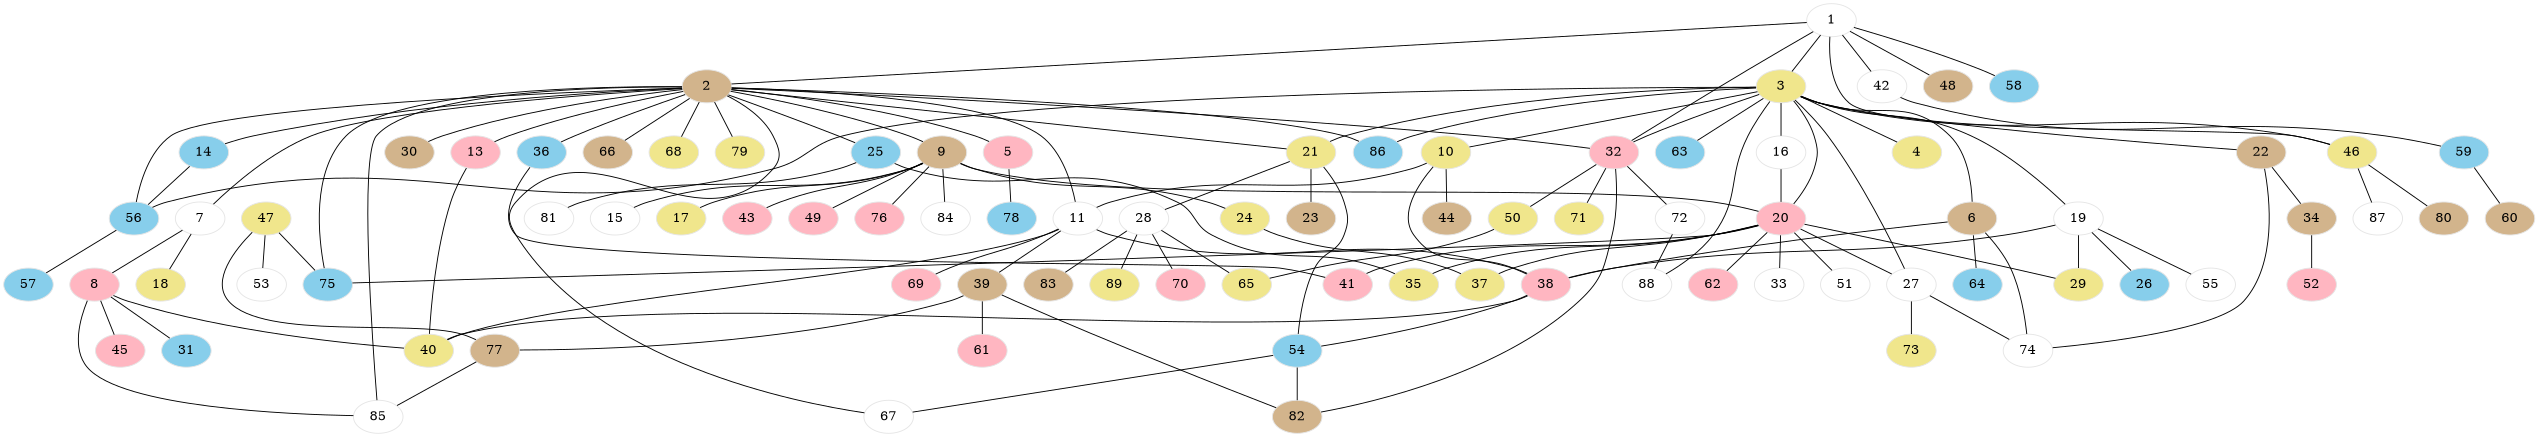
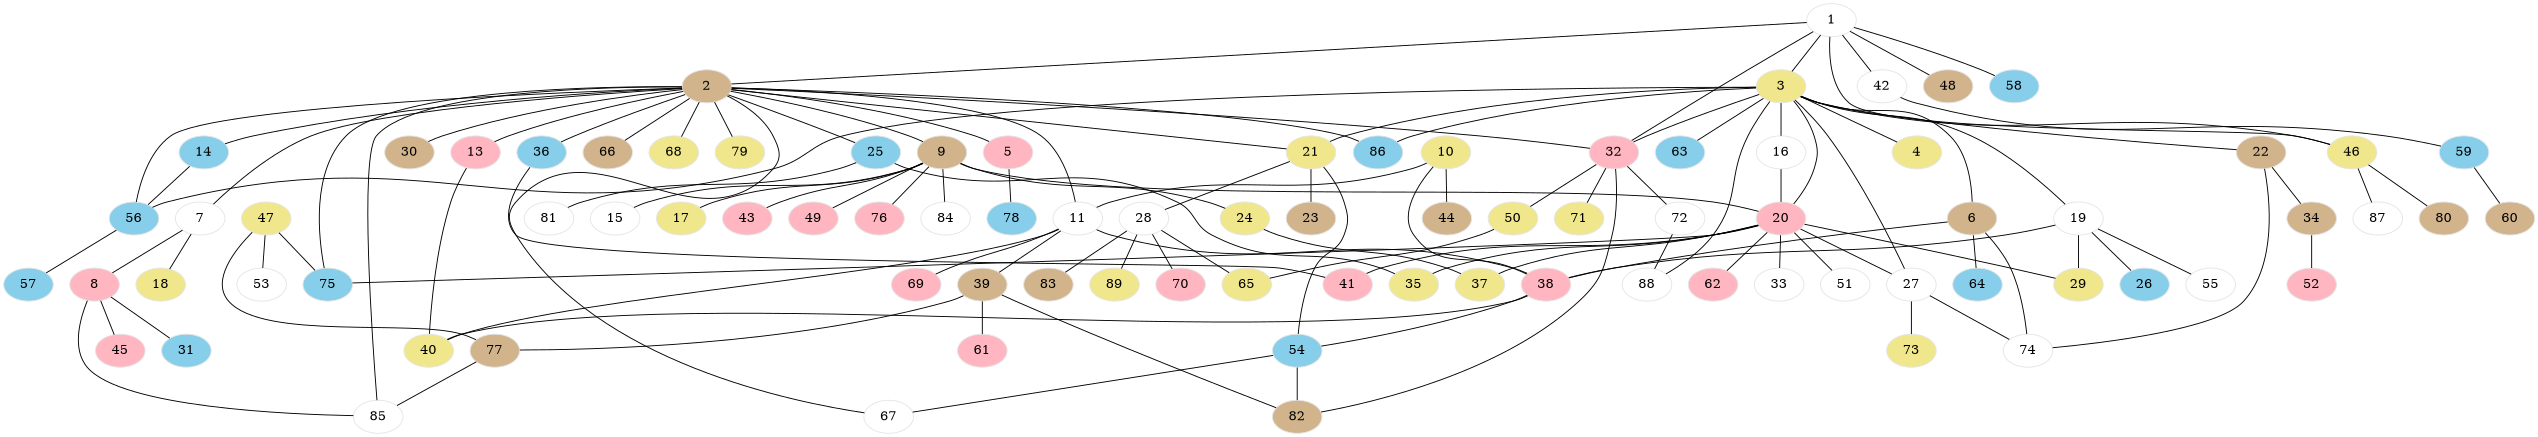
edge "3" -- "10": removed
edge "8" -- "40": removed
